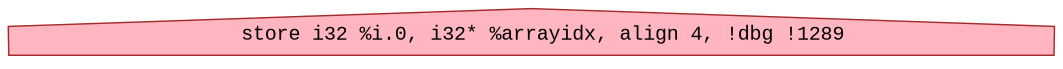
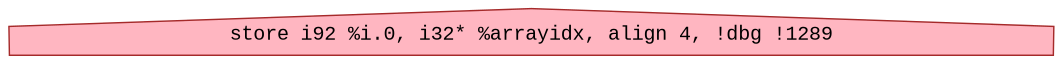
node "store i32 %i.0, i32* %arrayidx, align 4, !dbg !1289": label "store i32 %i.0, i32* %arrayidx, align 4, !dbg !1289" -> "store i92 %i.0, i32* %arrayidx, align 4, !dbg !1289"
